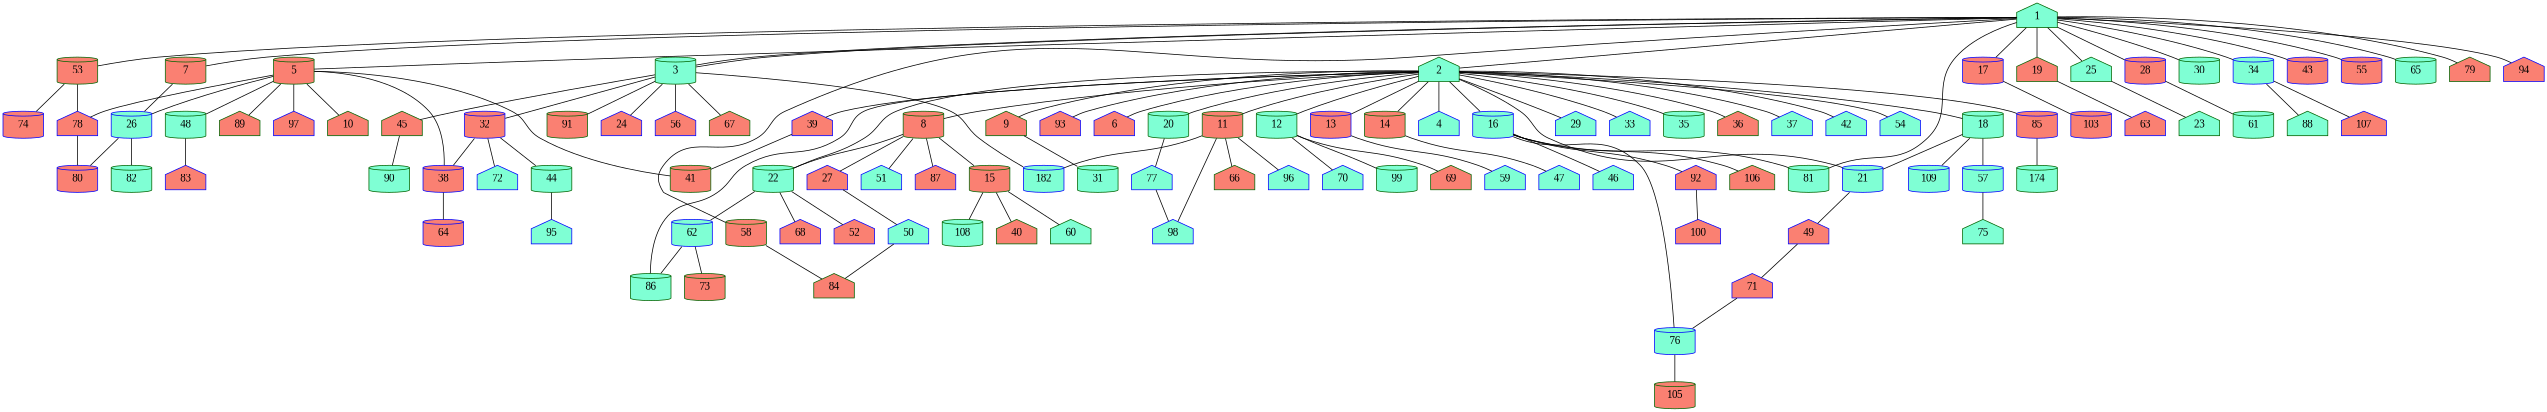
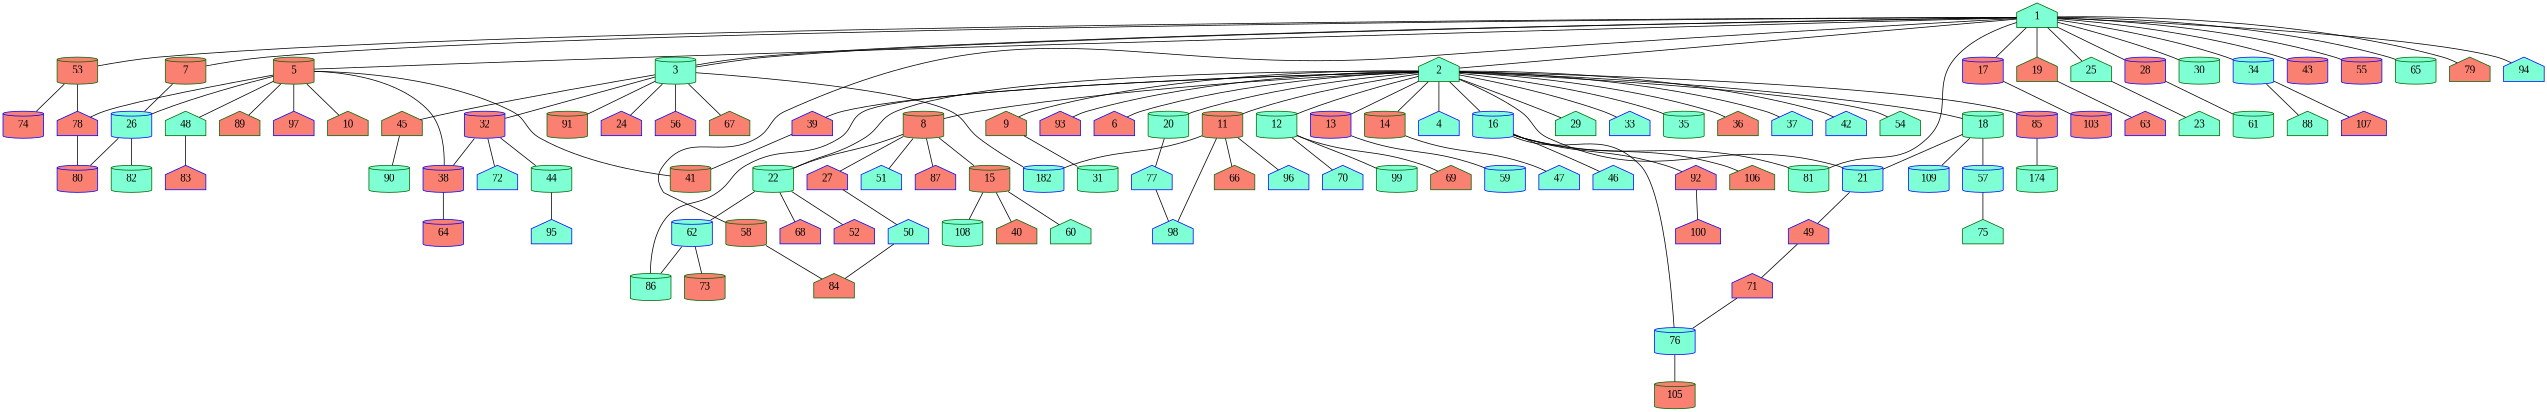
node "94": fillcolor salmon -> aquamarine
node "48": shape cylinder -> house
node "29": color blue -> darkgreen
node "54": color blue -> darkgreen
node "59": shape house -> cylinder
